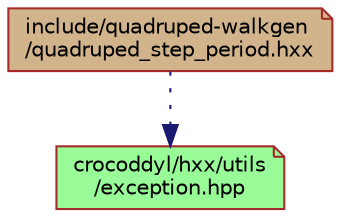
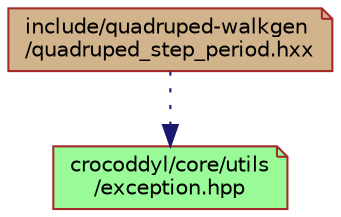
node "crocoddyl/hxx/utils /exception.hpp": label "crocoddyl/hxx/utils /exception.hpp" -> "crocoddyl/core/utils /exception.hpp"
